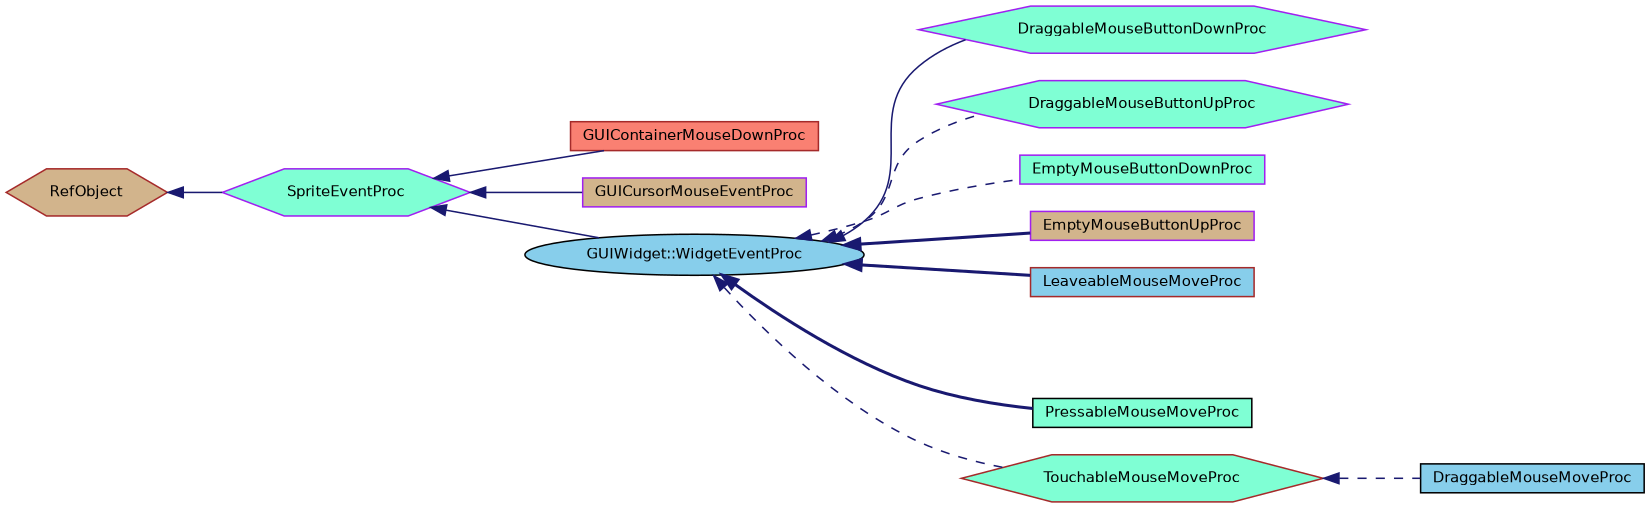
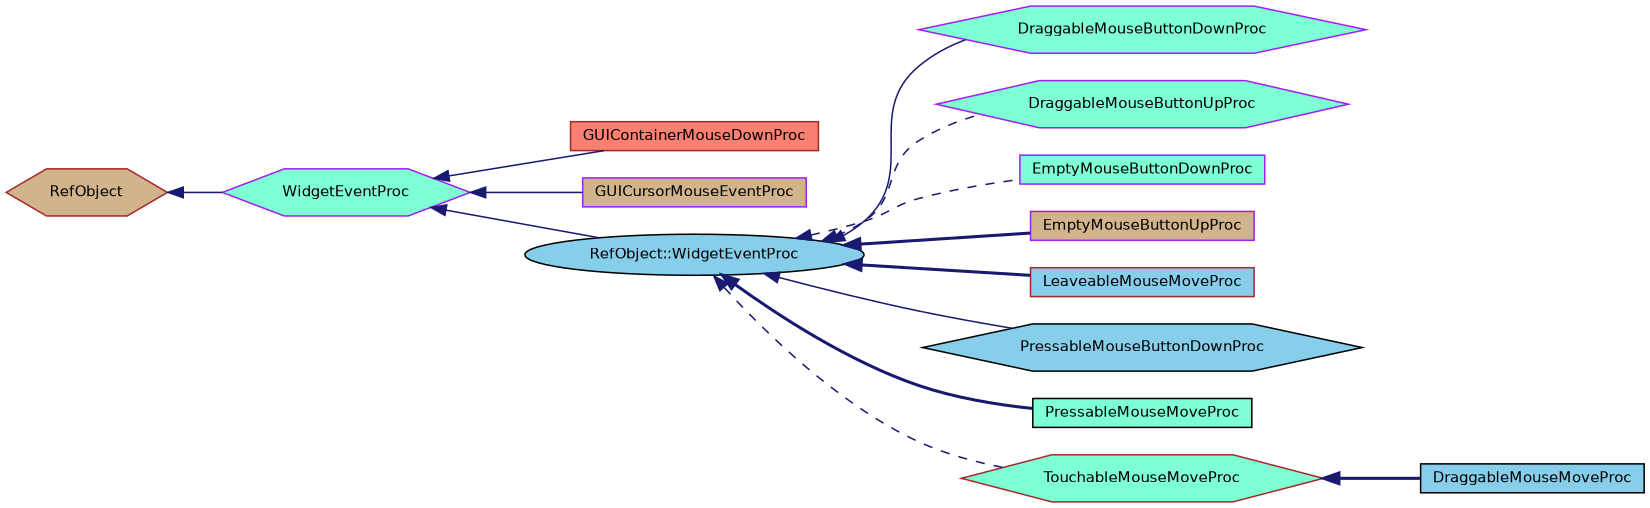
node "SpriteEventProc": label "SpriteEventProc" -> "WidgetEventProc"
node "GUIWidget::WidgetEventProc": label "GUIWidget::WidgetEventProc" -> "RefObject::WidgetEventProc"
node "PressableMouseButtonDownProc": added
edge "DraggableMouseMoveProc" -> "TouchableMouseMoveProc": style dashed -> bold
